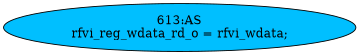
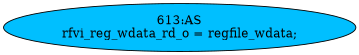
node "613:AS rfvi_reg_wdata_rd_o = rfvi_wdata;": label "613:AS rfvi_reg_wdata_rd_o = rfvi_wdata;" -> "613:AS rfvi_reg_wdata_rd_o = regfile_wdata;"
